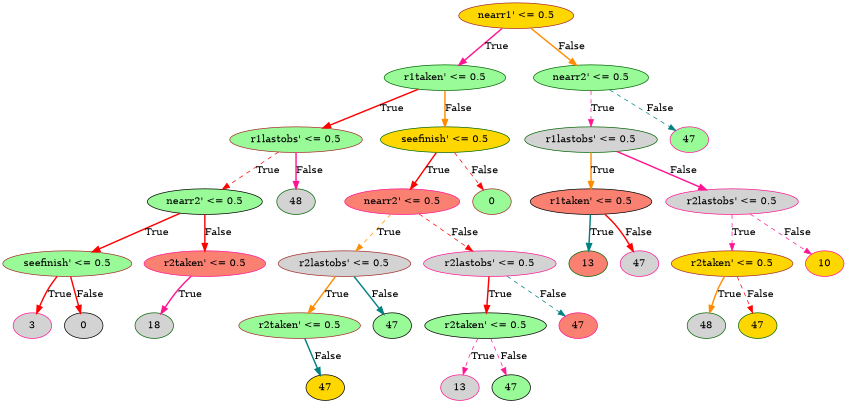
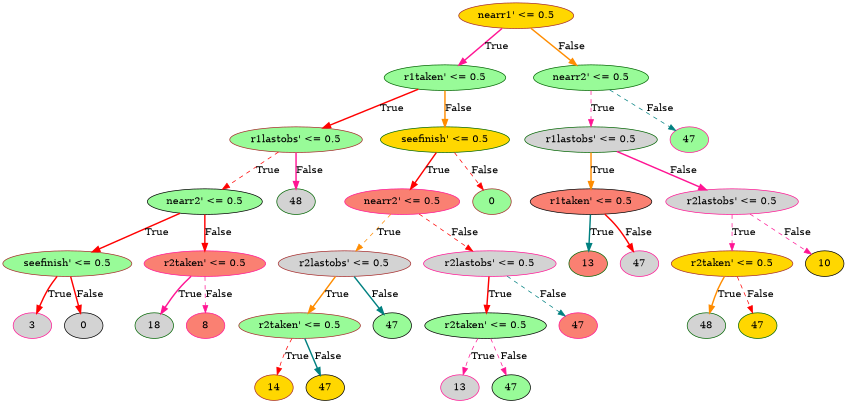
node "10": color deeppink -> black
node "8": added
node "14": added
